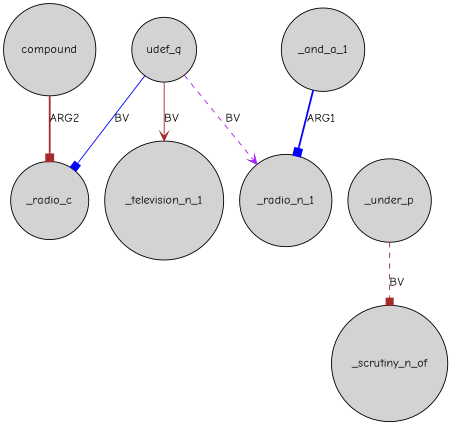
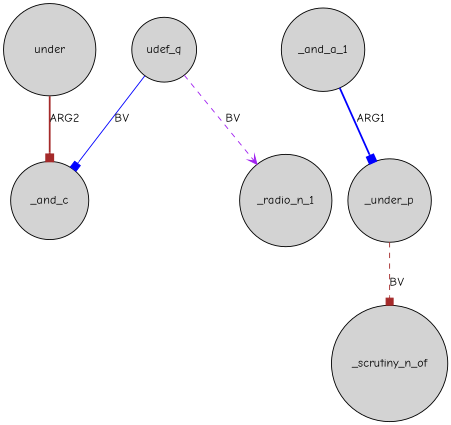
node "compound": label "compound" -> "under"
edge "_and_a_1" -> "_radio_n_1": now "_and_a_1" -> "_under_p"
node "_radio_c": label "_radio_c" -> "_and_c"
node "_television_n_1": removed
